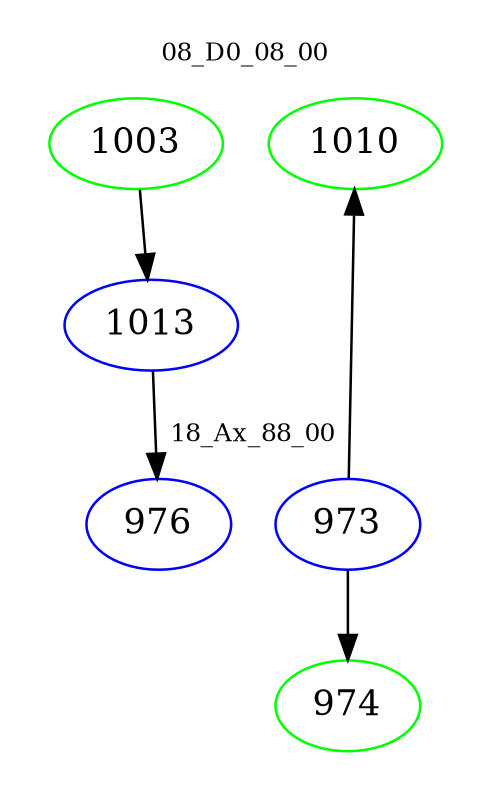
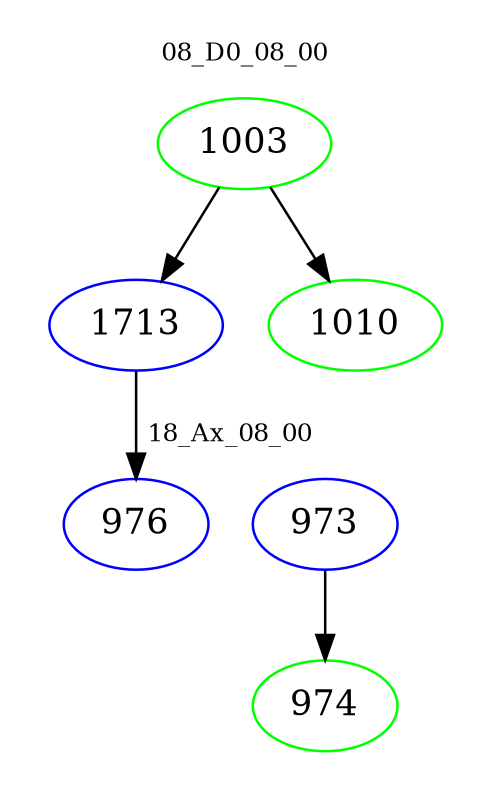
node "1013": label "1013" -> "1713"
edge "973" -> "1010": now "1003" -> "1010"
cluster "18_Ax_88_00": label "18_Ax_88_00" -> "18_Ax_08_00"
